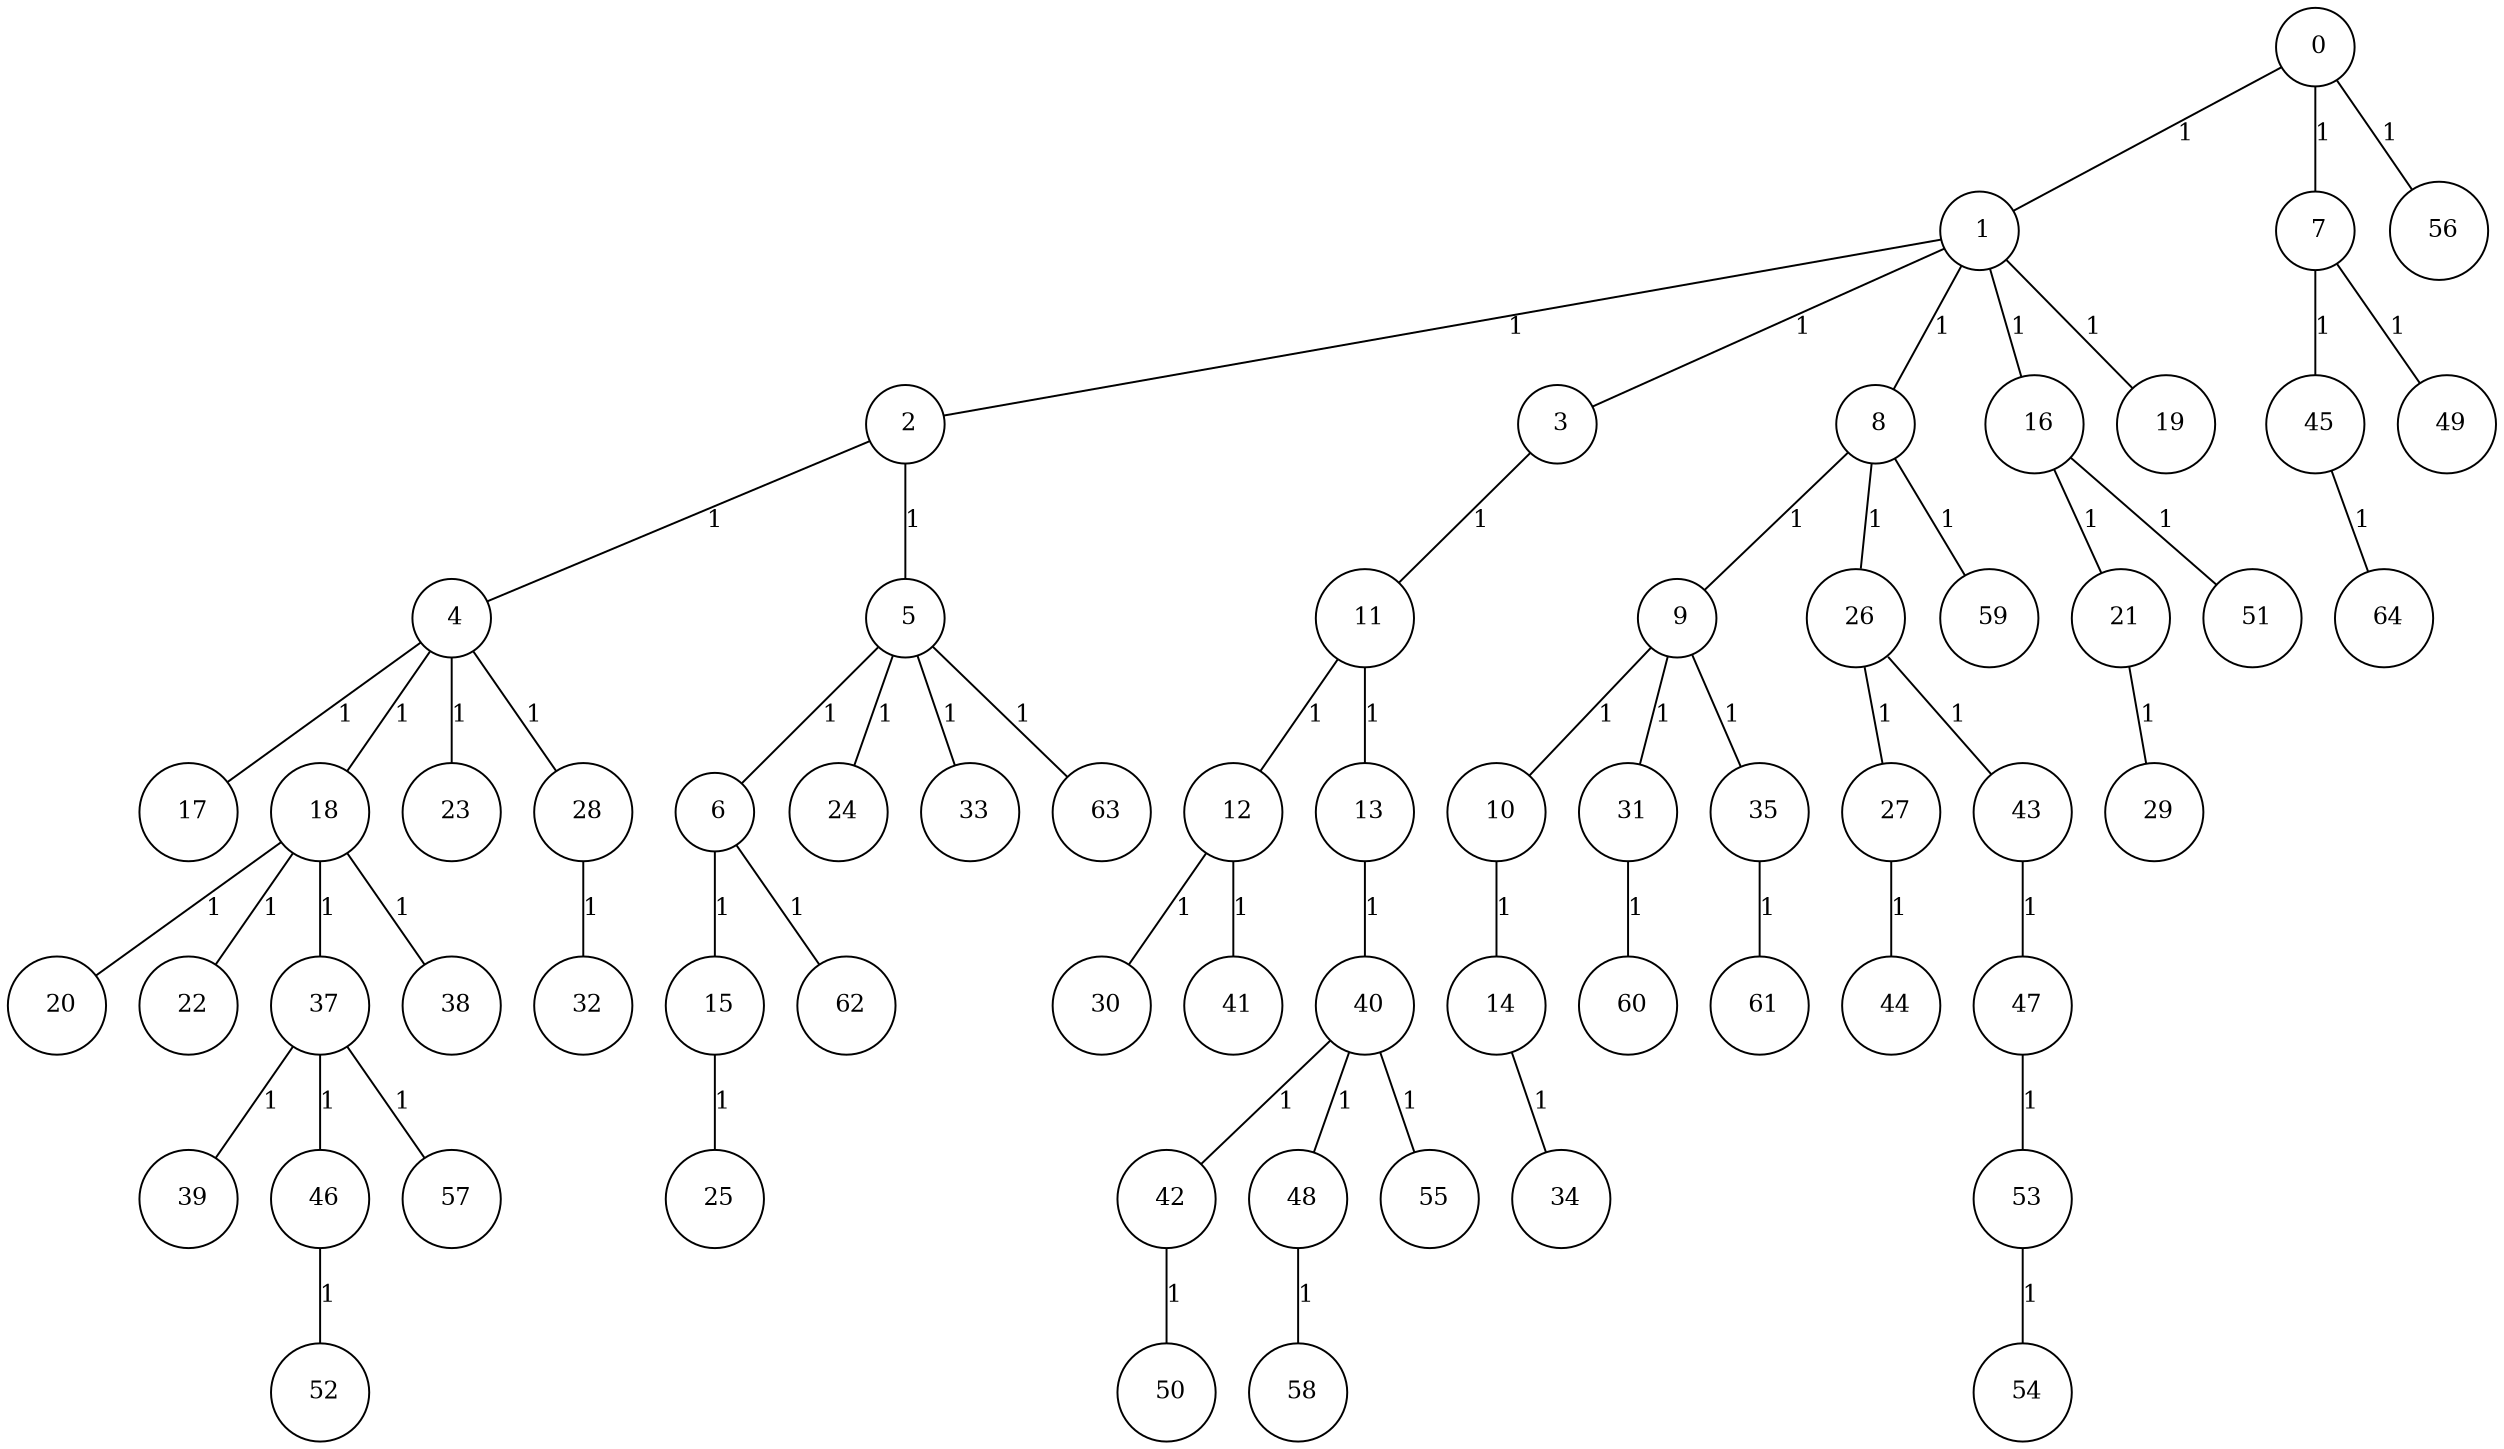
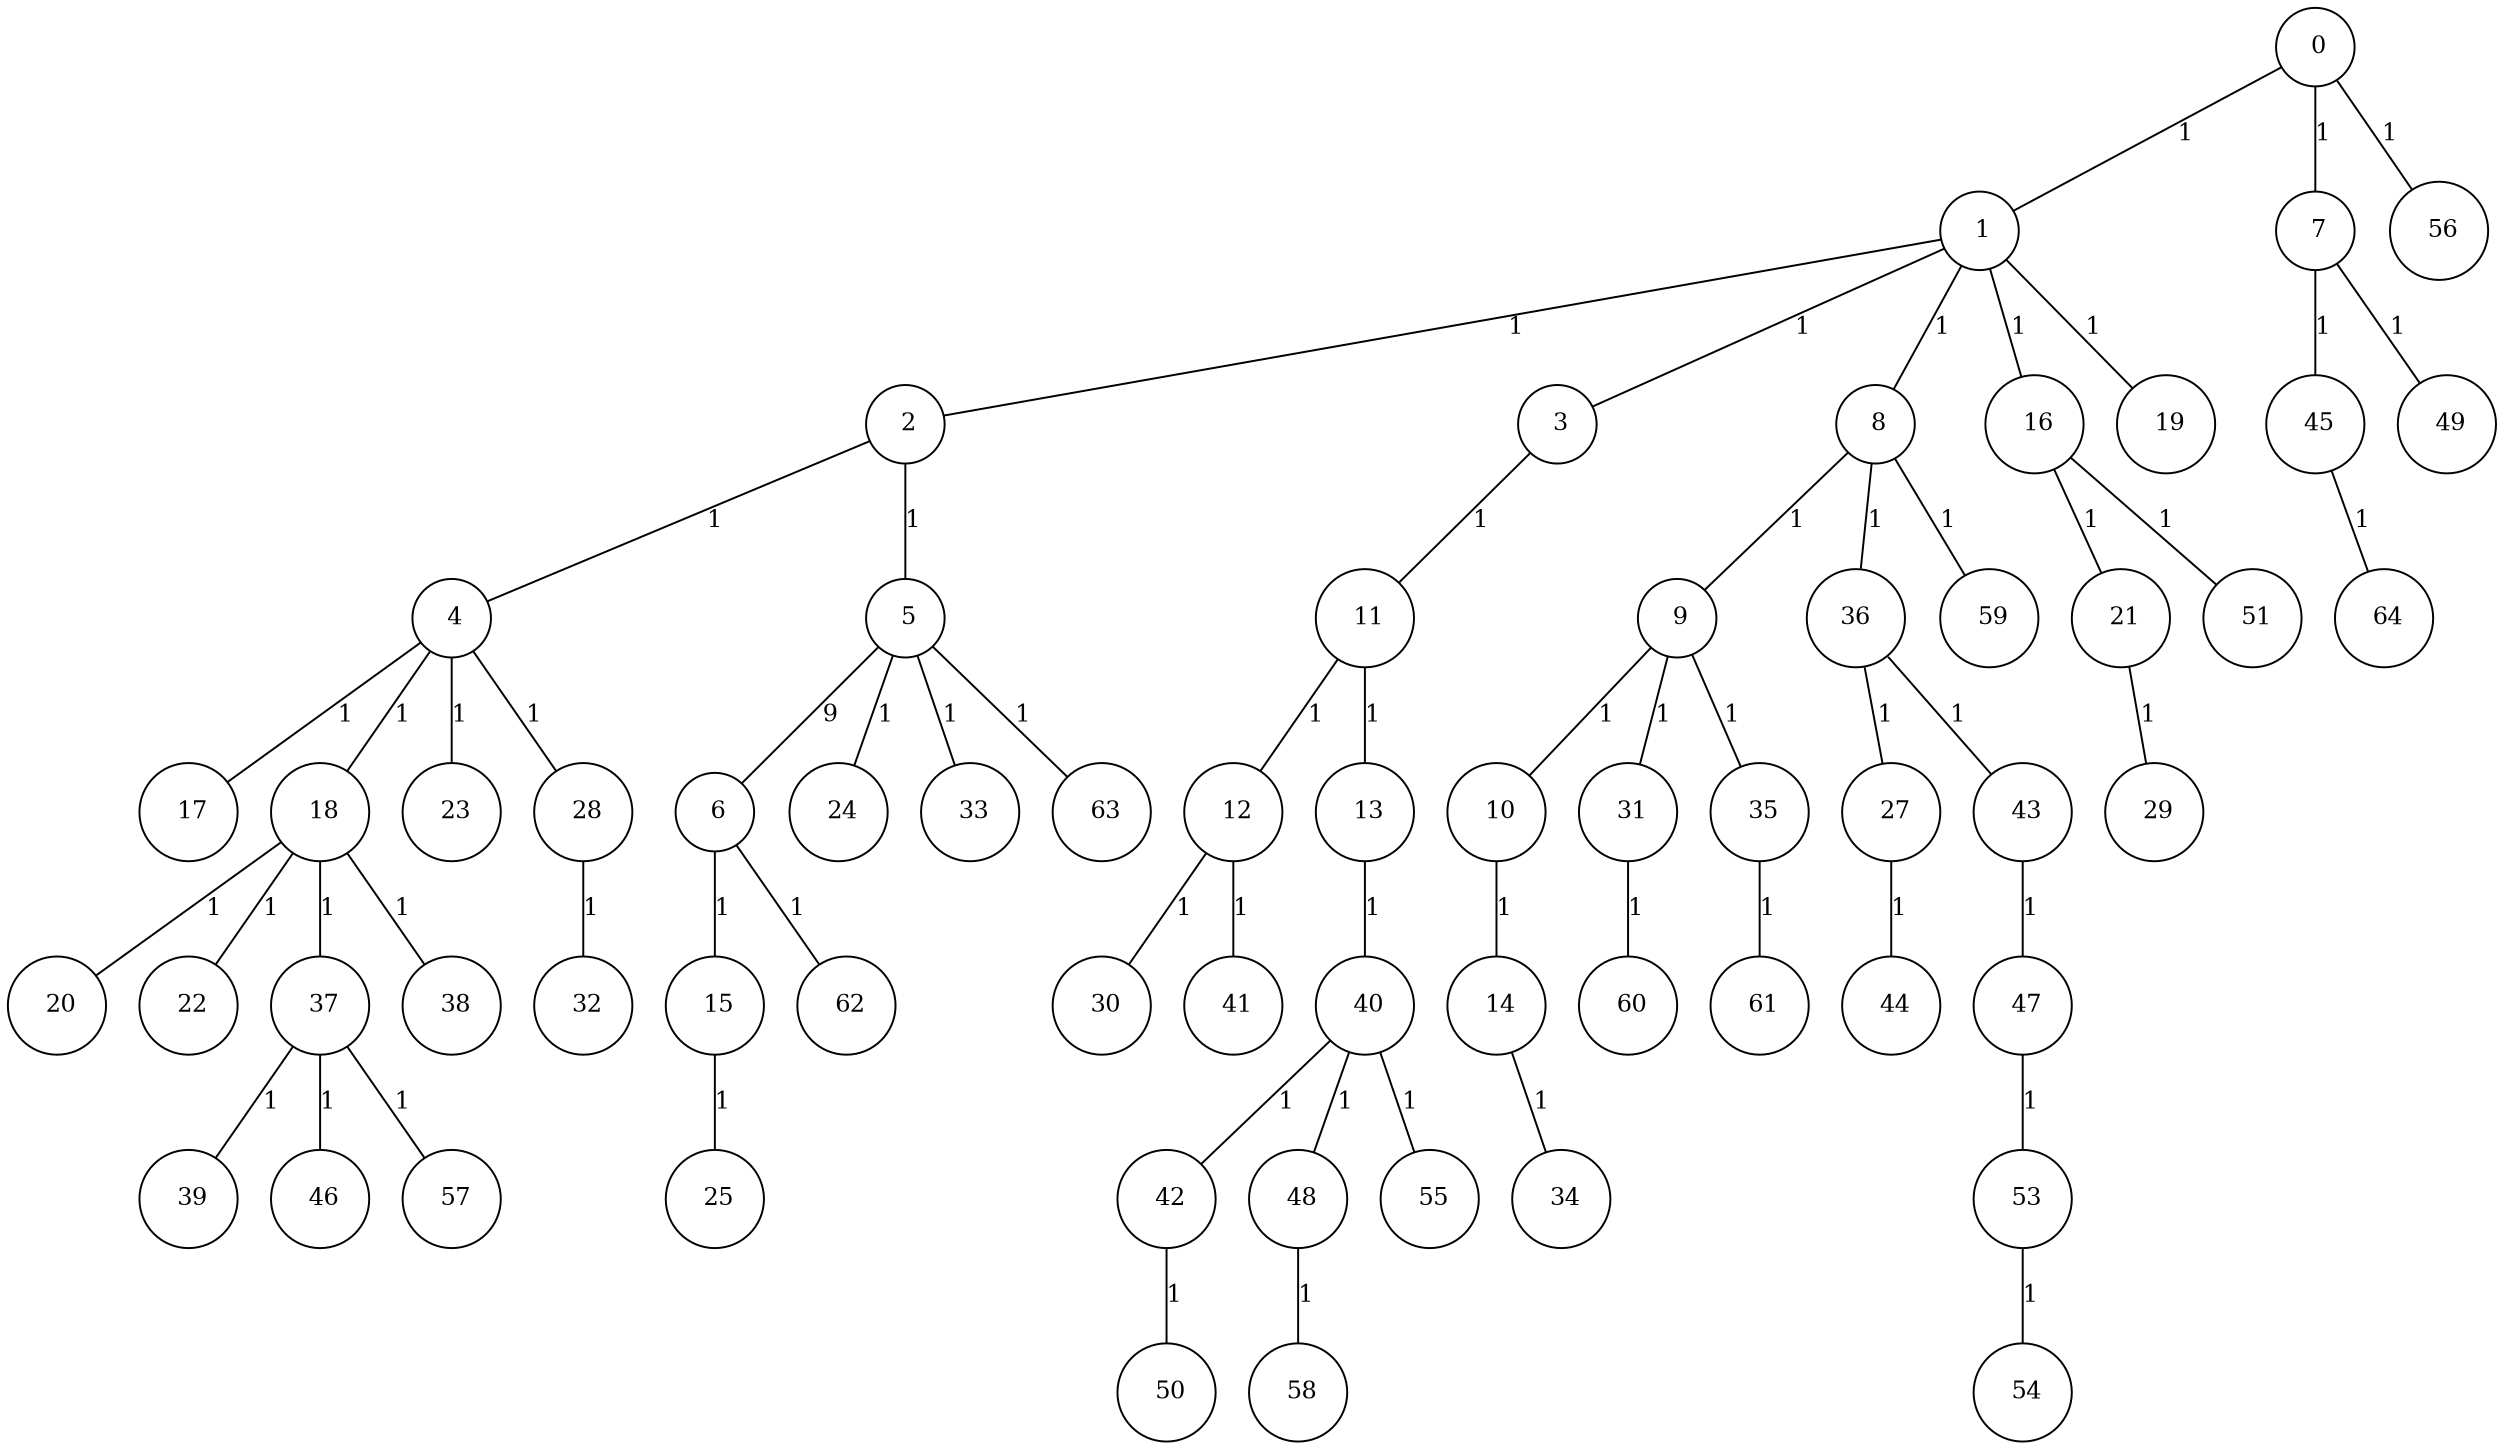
node "26": label "26" -> "36"
edge "5" -- "6": label "1" -> "9"
node "52": removed
